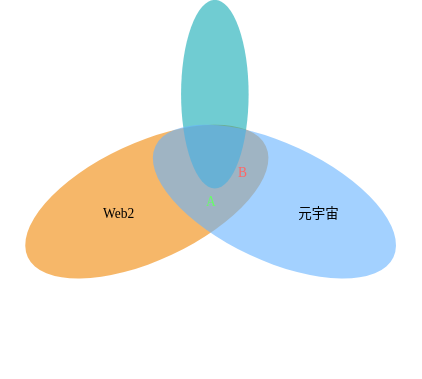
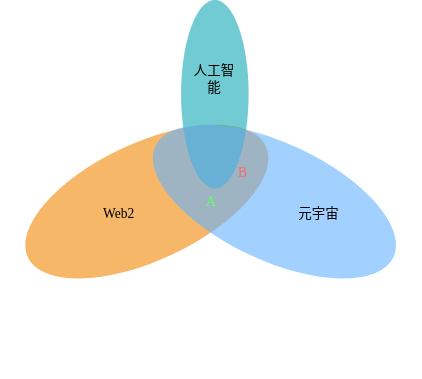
node "人工智能": added
